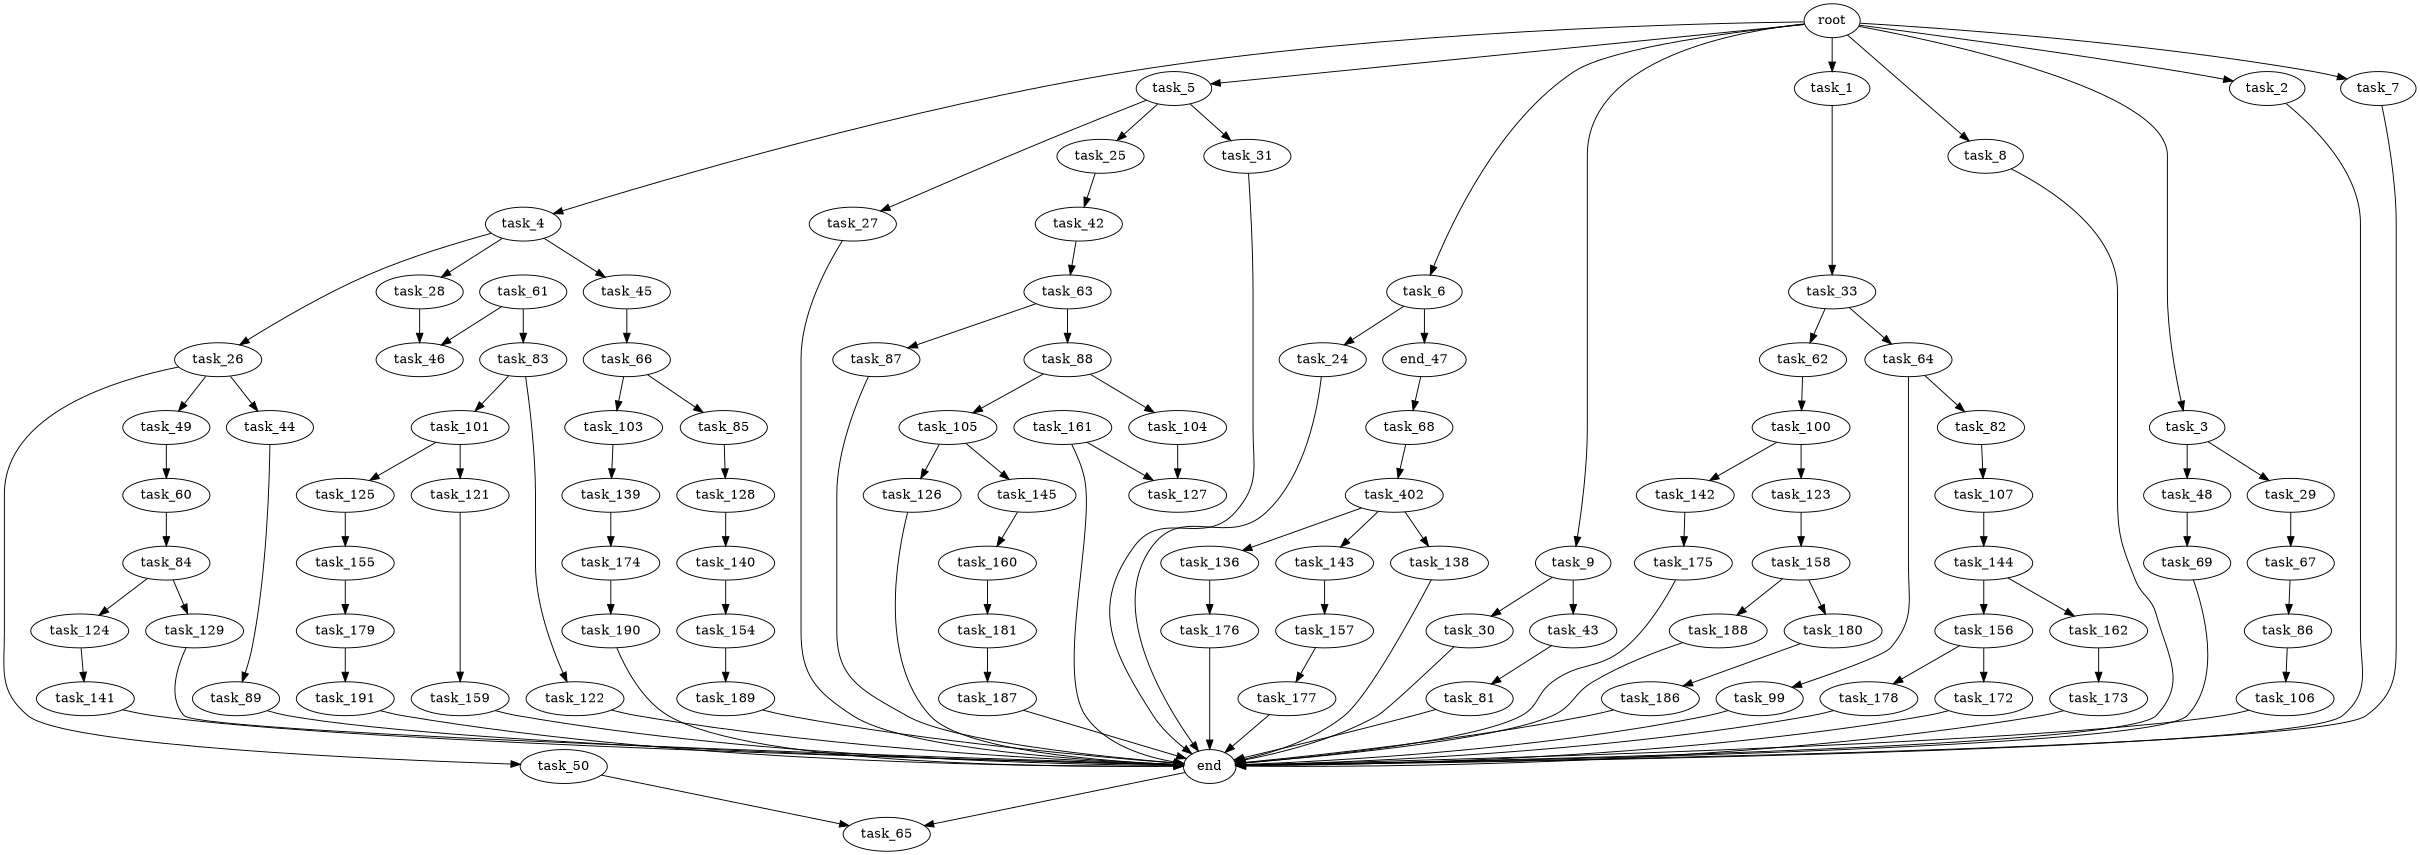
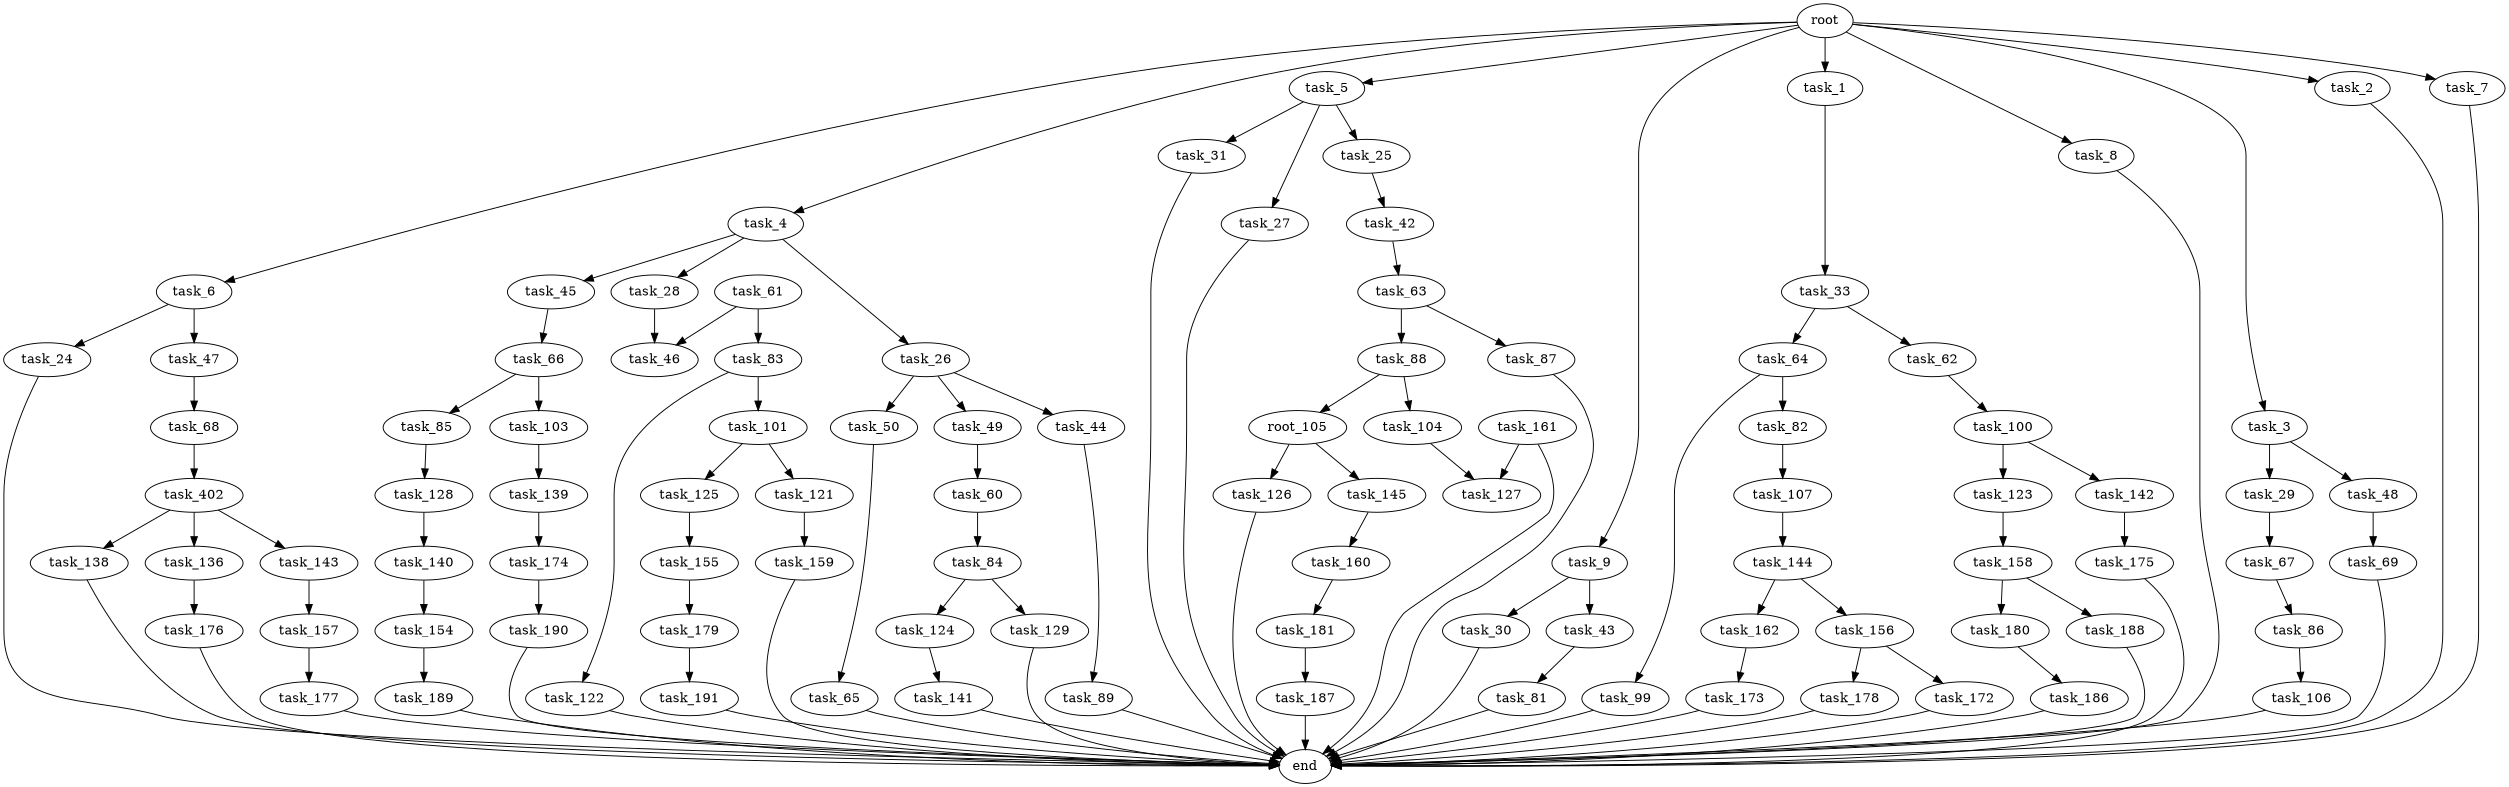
node "end_47": label "end_47" -> "task_47"
node "task_105": label "task_105" -> "root_105"
edge "end" -> "task_65": reversed
